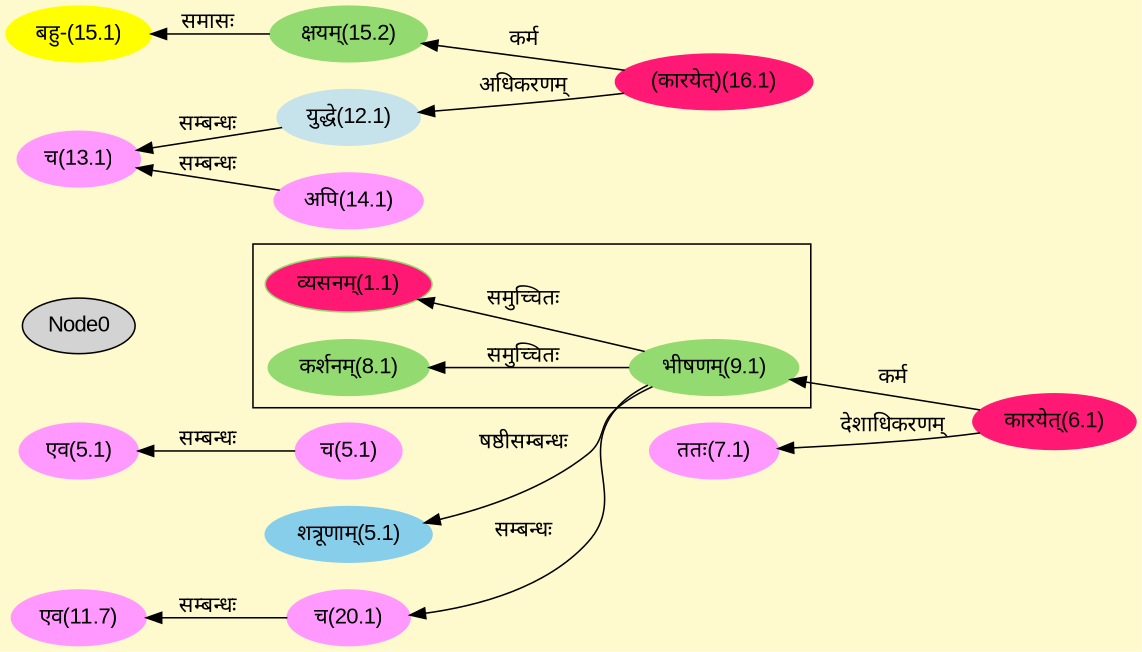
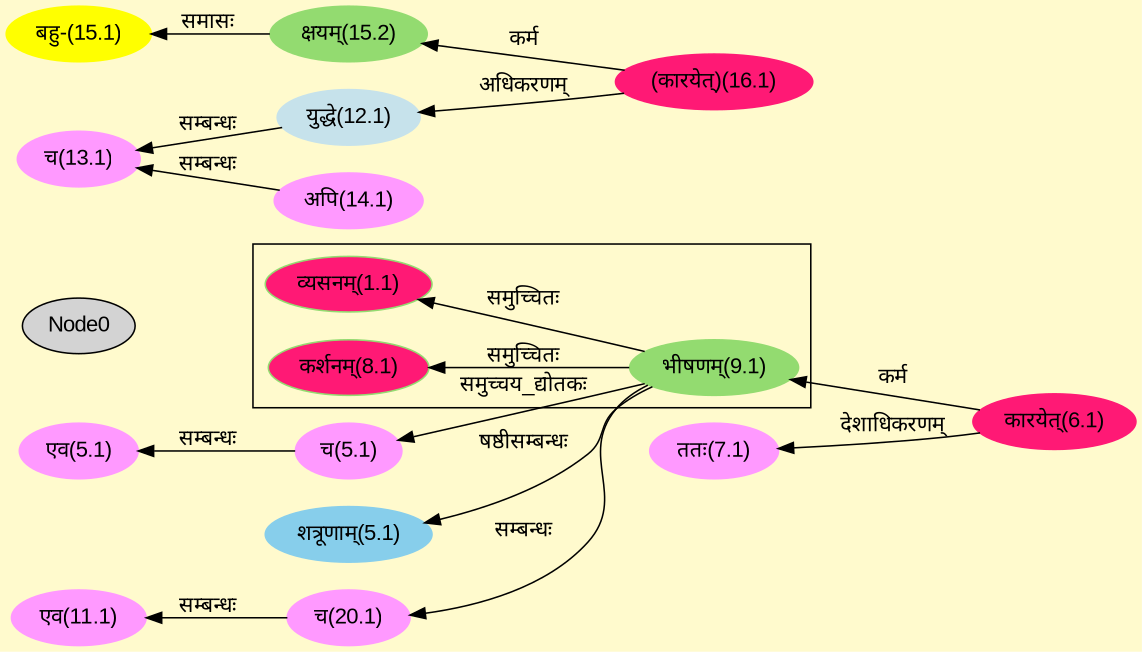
node "कर्शनम्(8.1)": fillcolor #93db70 -> #ff1975
edge "भीषणम्(9.1)" -> "च(5.1)": added, label "समुच्चय_द्योतकः"
node "एव(11.7)": label "एव(11.7)" -> "एव(11.1)"
